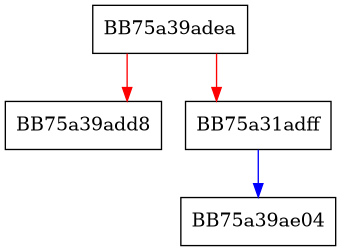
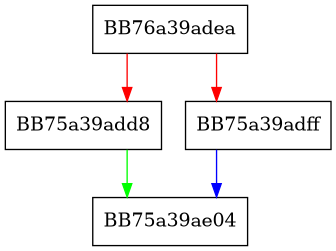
node "BB75a39adea": label "BB75a39adea" -> "BB76a39adea"
node "BB75a31adff": label "BB75a31adff" -> "BB75a39adff"
edge "BB75a39add8" -> "BB75a39ae04": added
